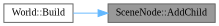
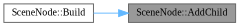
node "World::Build": label "World::Build" -> "SceneNode::Build"
